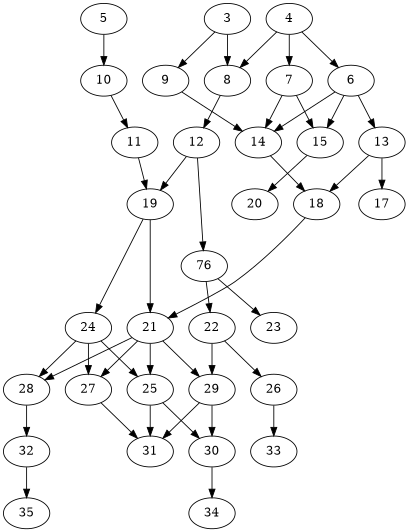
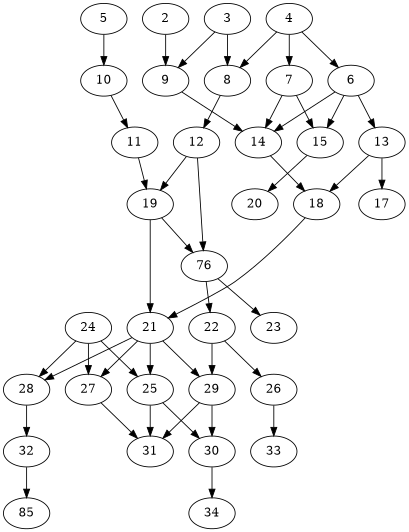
node "2": added
edge "19" -> "24": now "19" -> "76"
node "35": label "35" -> "85"
